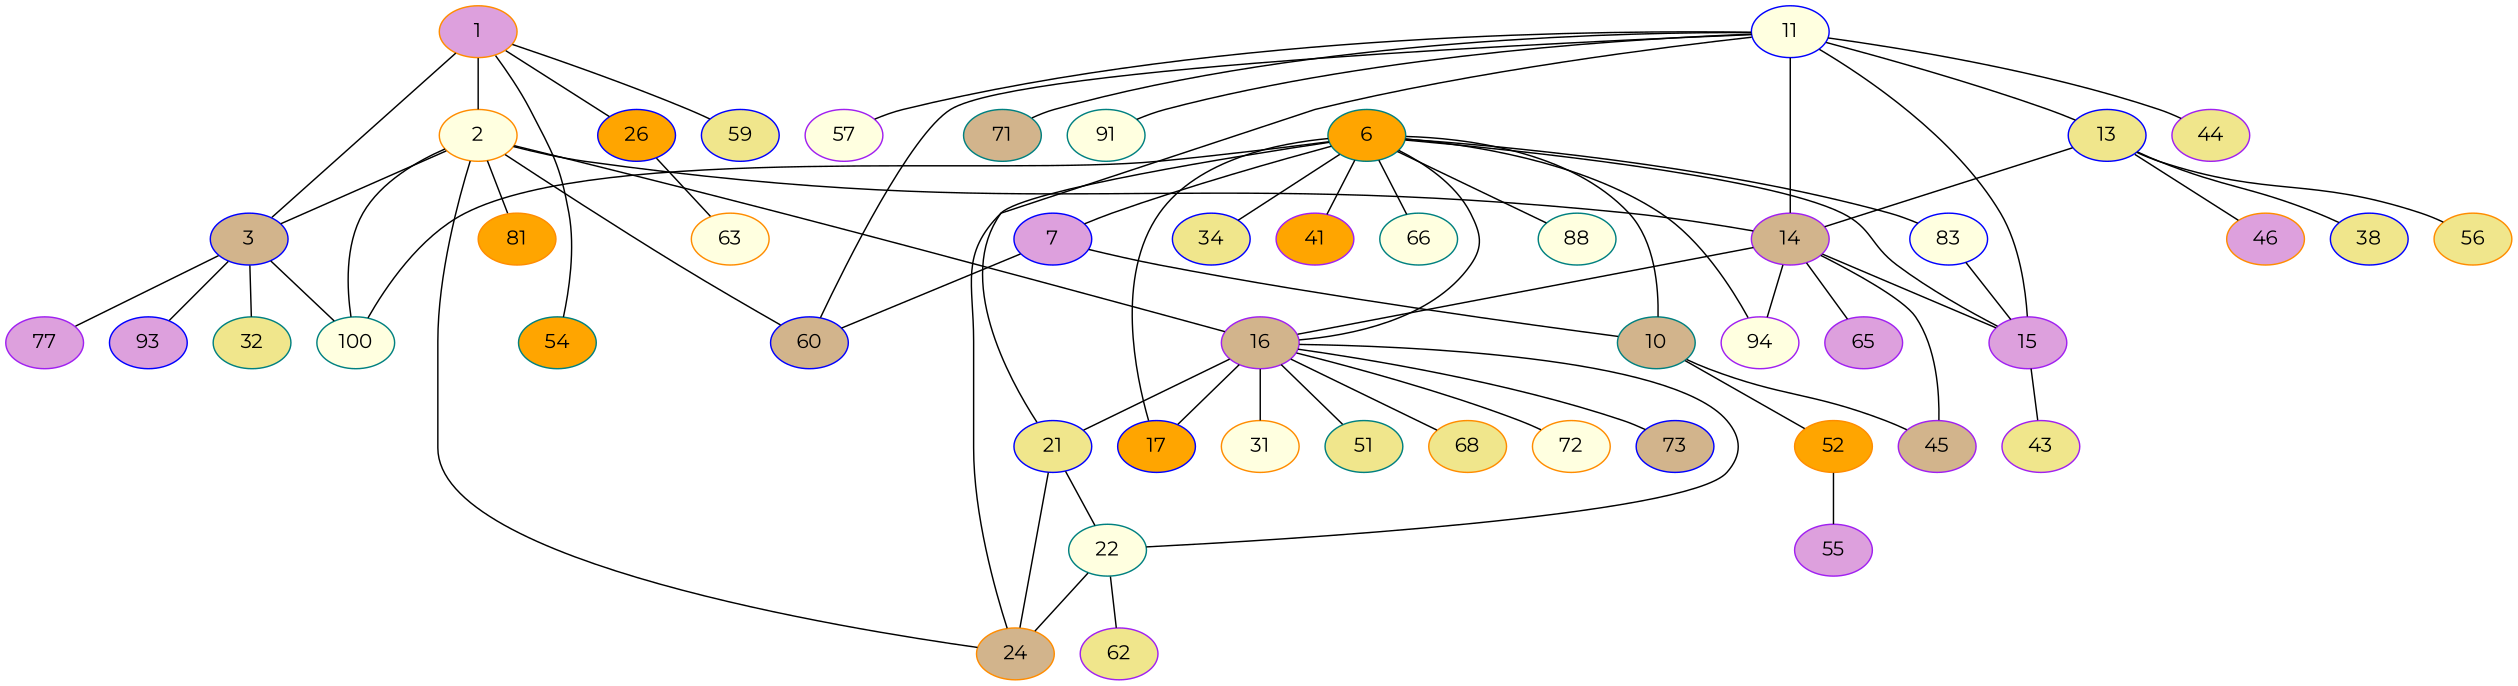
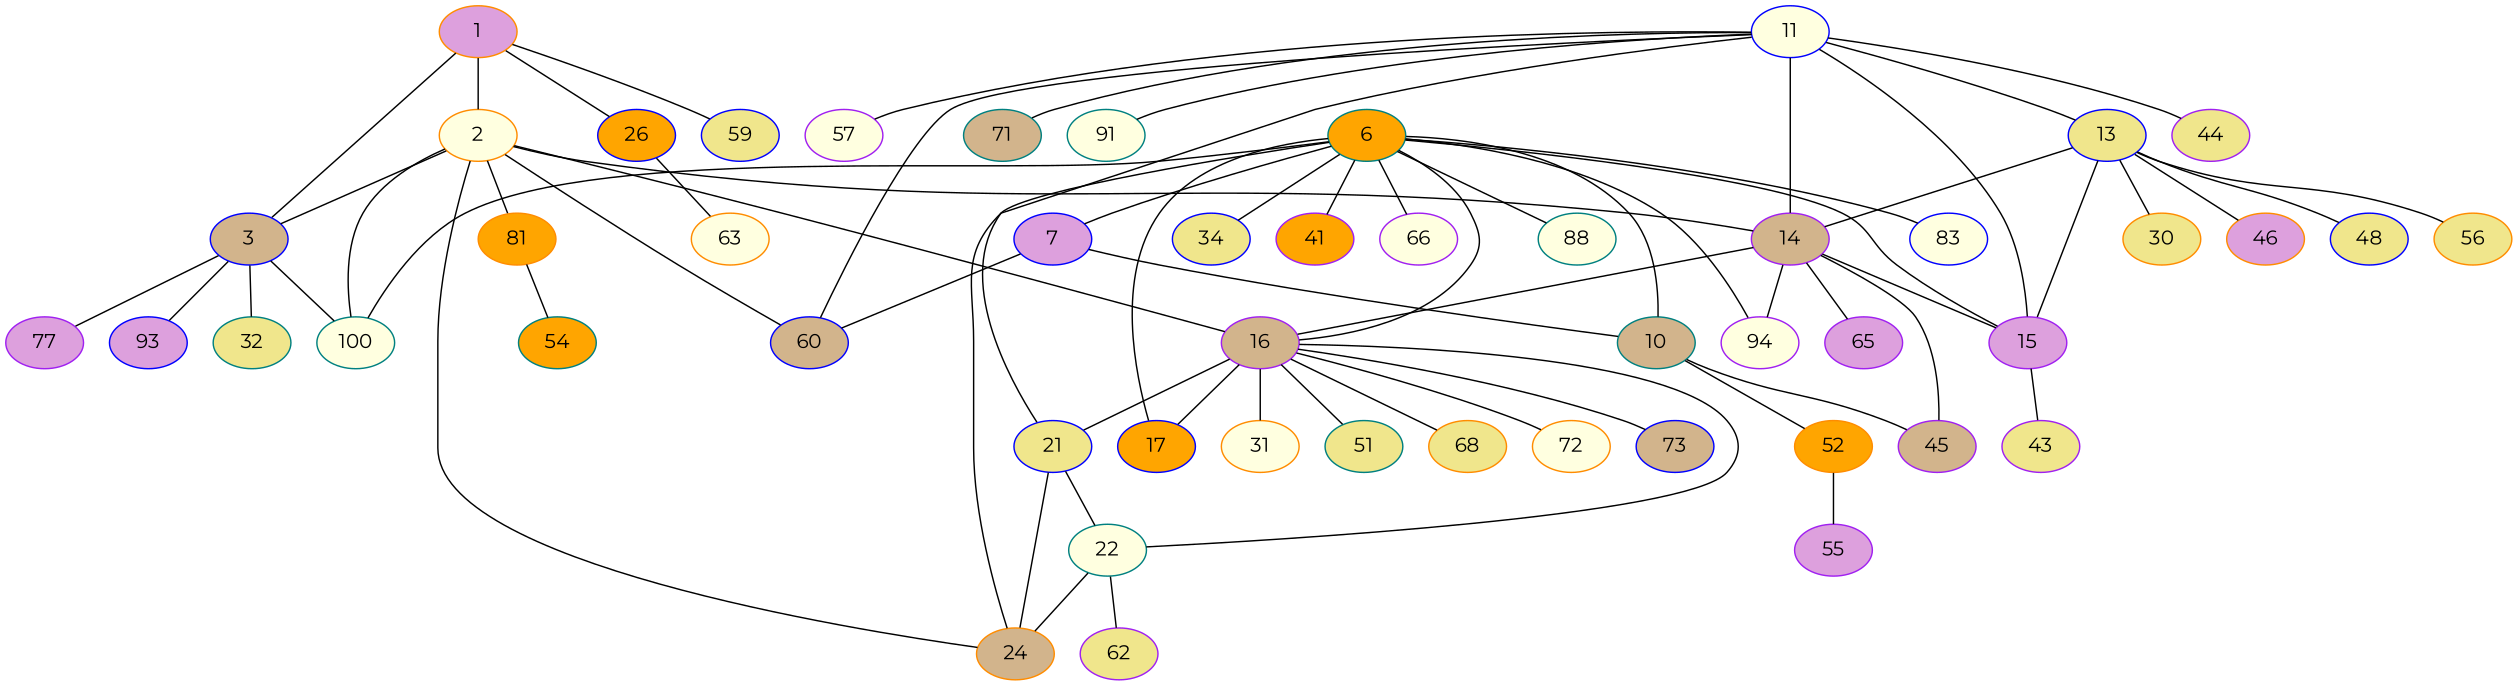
edge "1" -- "54": now "81" -- "54"
node "66": color teal -> purple
node "30": added
node "38": label "38" -> "48"
edge "83" -- "15": now "13" -- "15"
